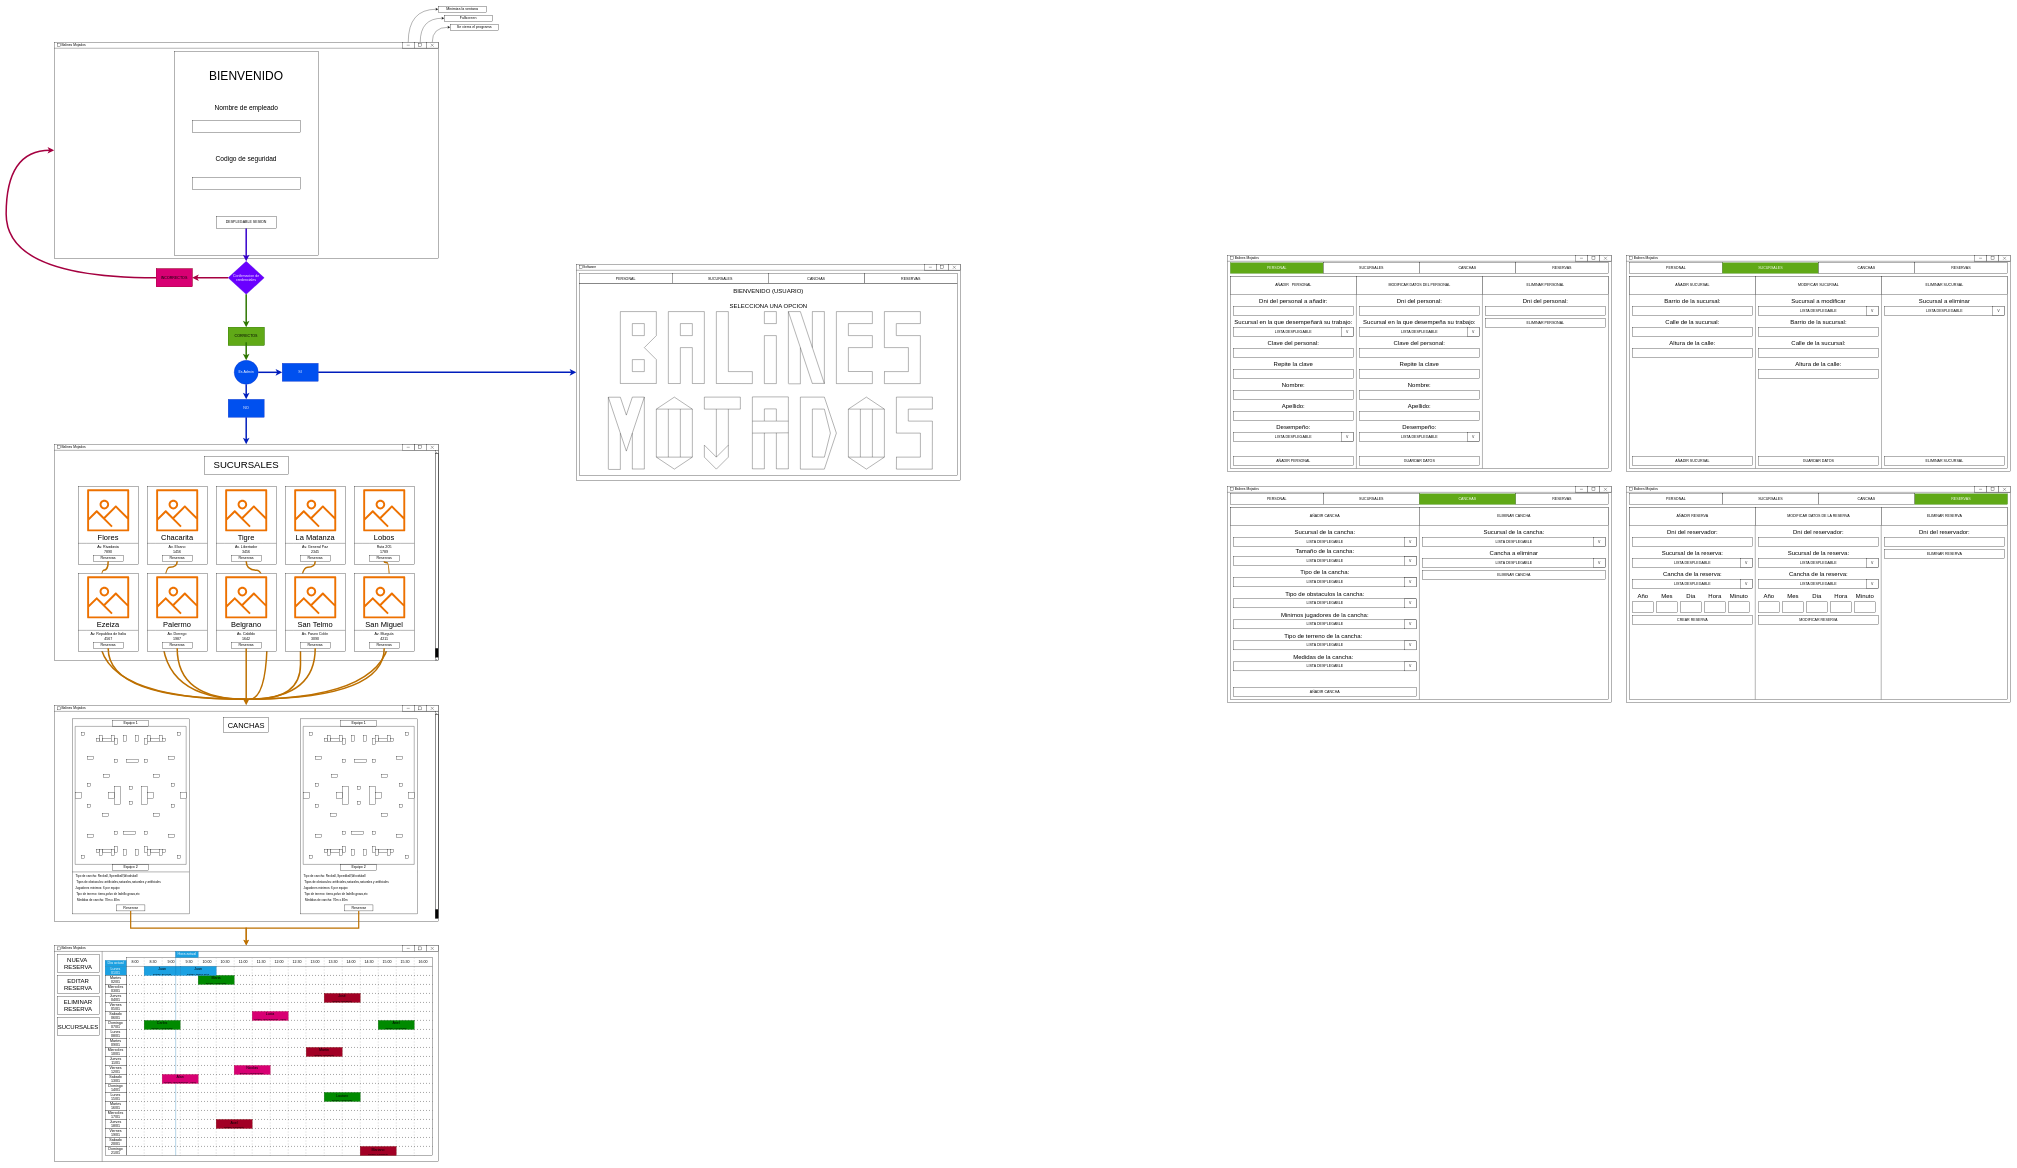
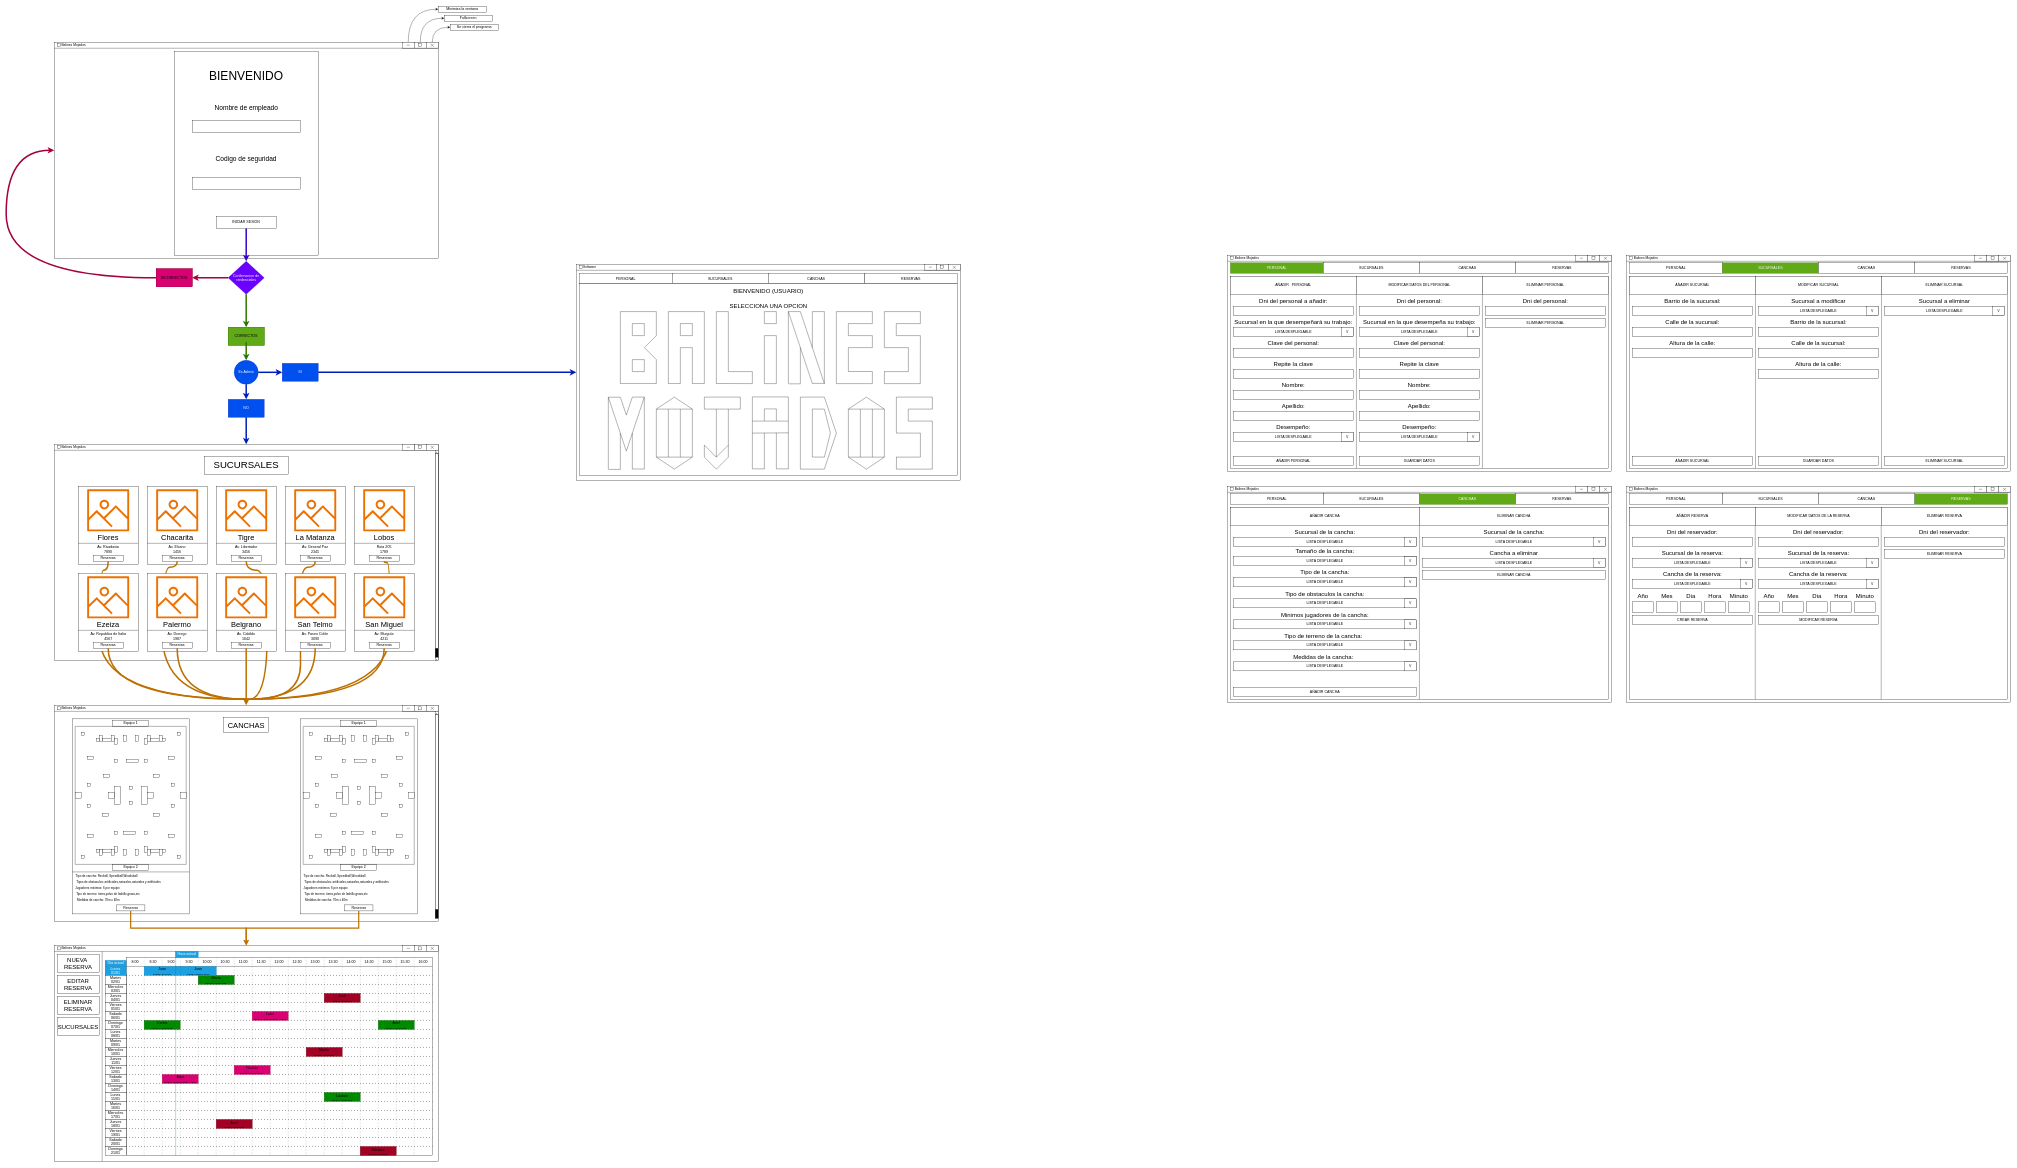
node "DESPLEGABLE SESION": label "DESPLEGABLE SESION" -> "INICIAR SESION"
